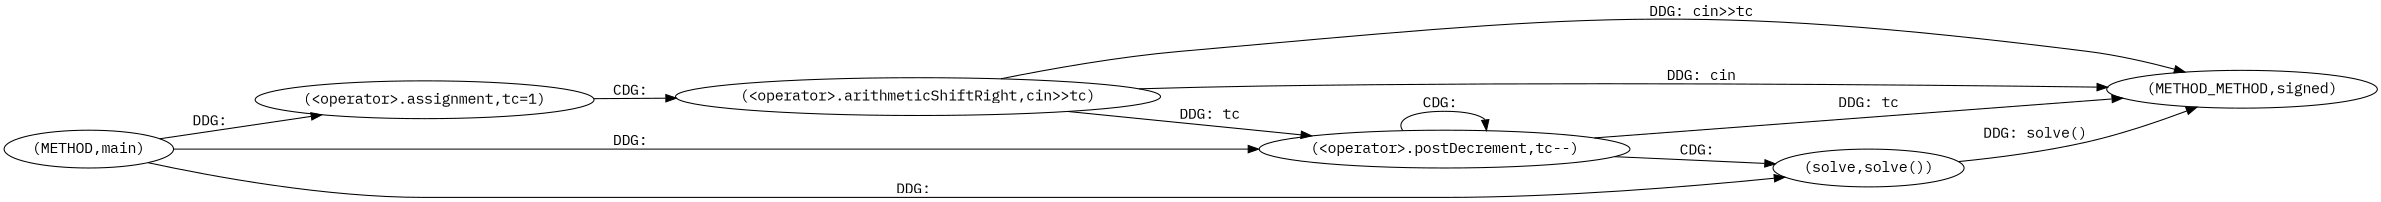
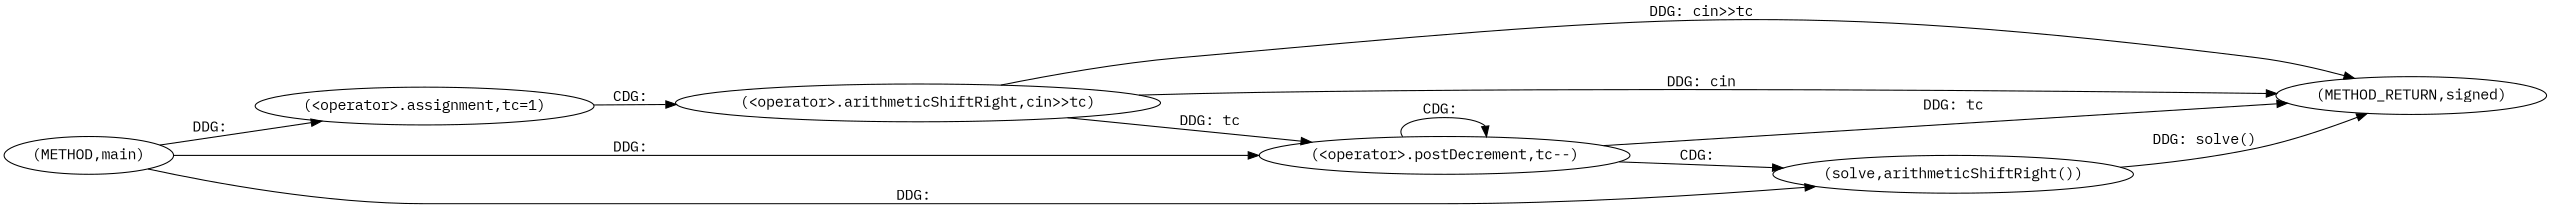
node "(METHOD_METHOD,signed)": label "(METHOD_METHOD,signed)" -> "(METHOD_RETURN,signed)"
node "(solve,solve())": label "(solve,solve())" -> "(solve,arithmeticShiftRight())"
